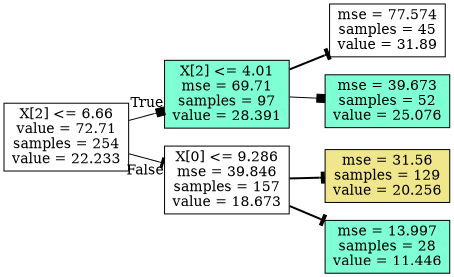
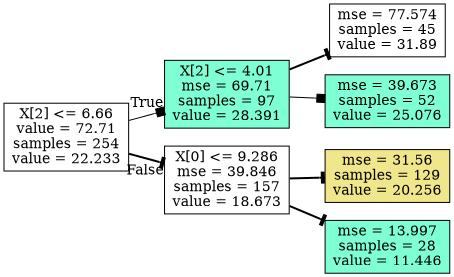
edge "X[2] <= 6.66 value = 72.71 samples = 254 value = 22.233" -> "X[0] <= 9.286 mse = 39.846 samples = 157 value = 18.673": style solid -> bold
